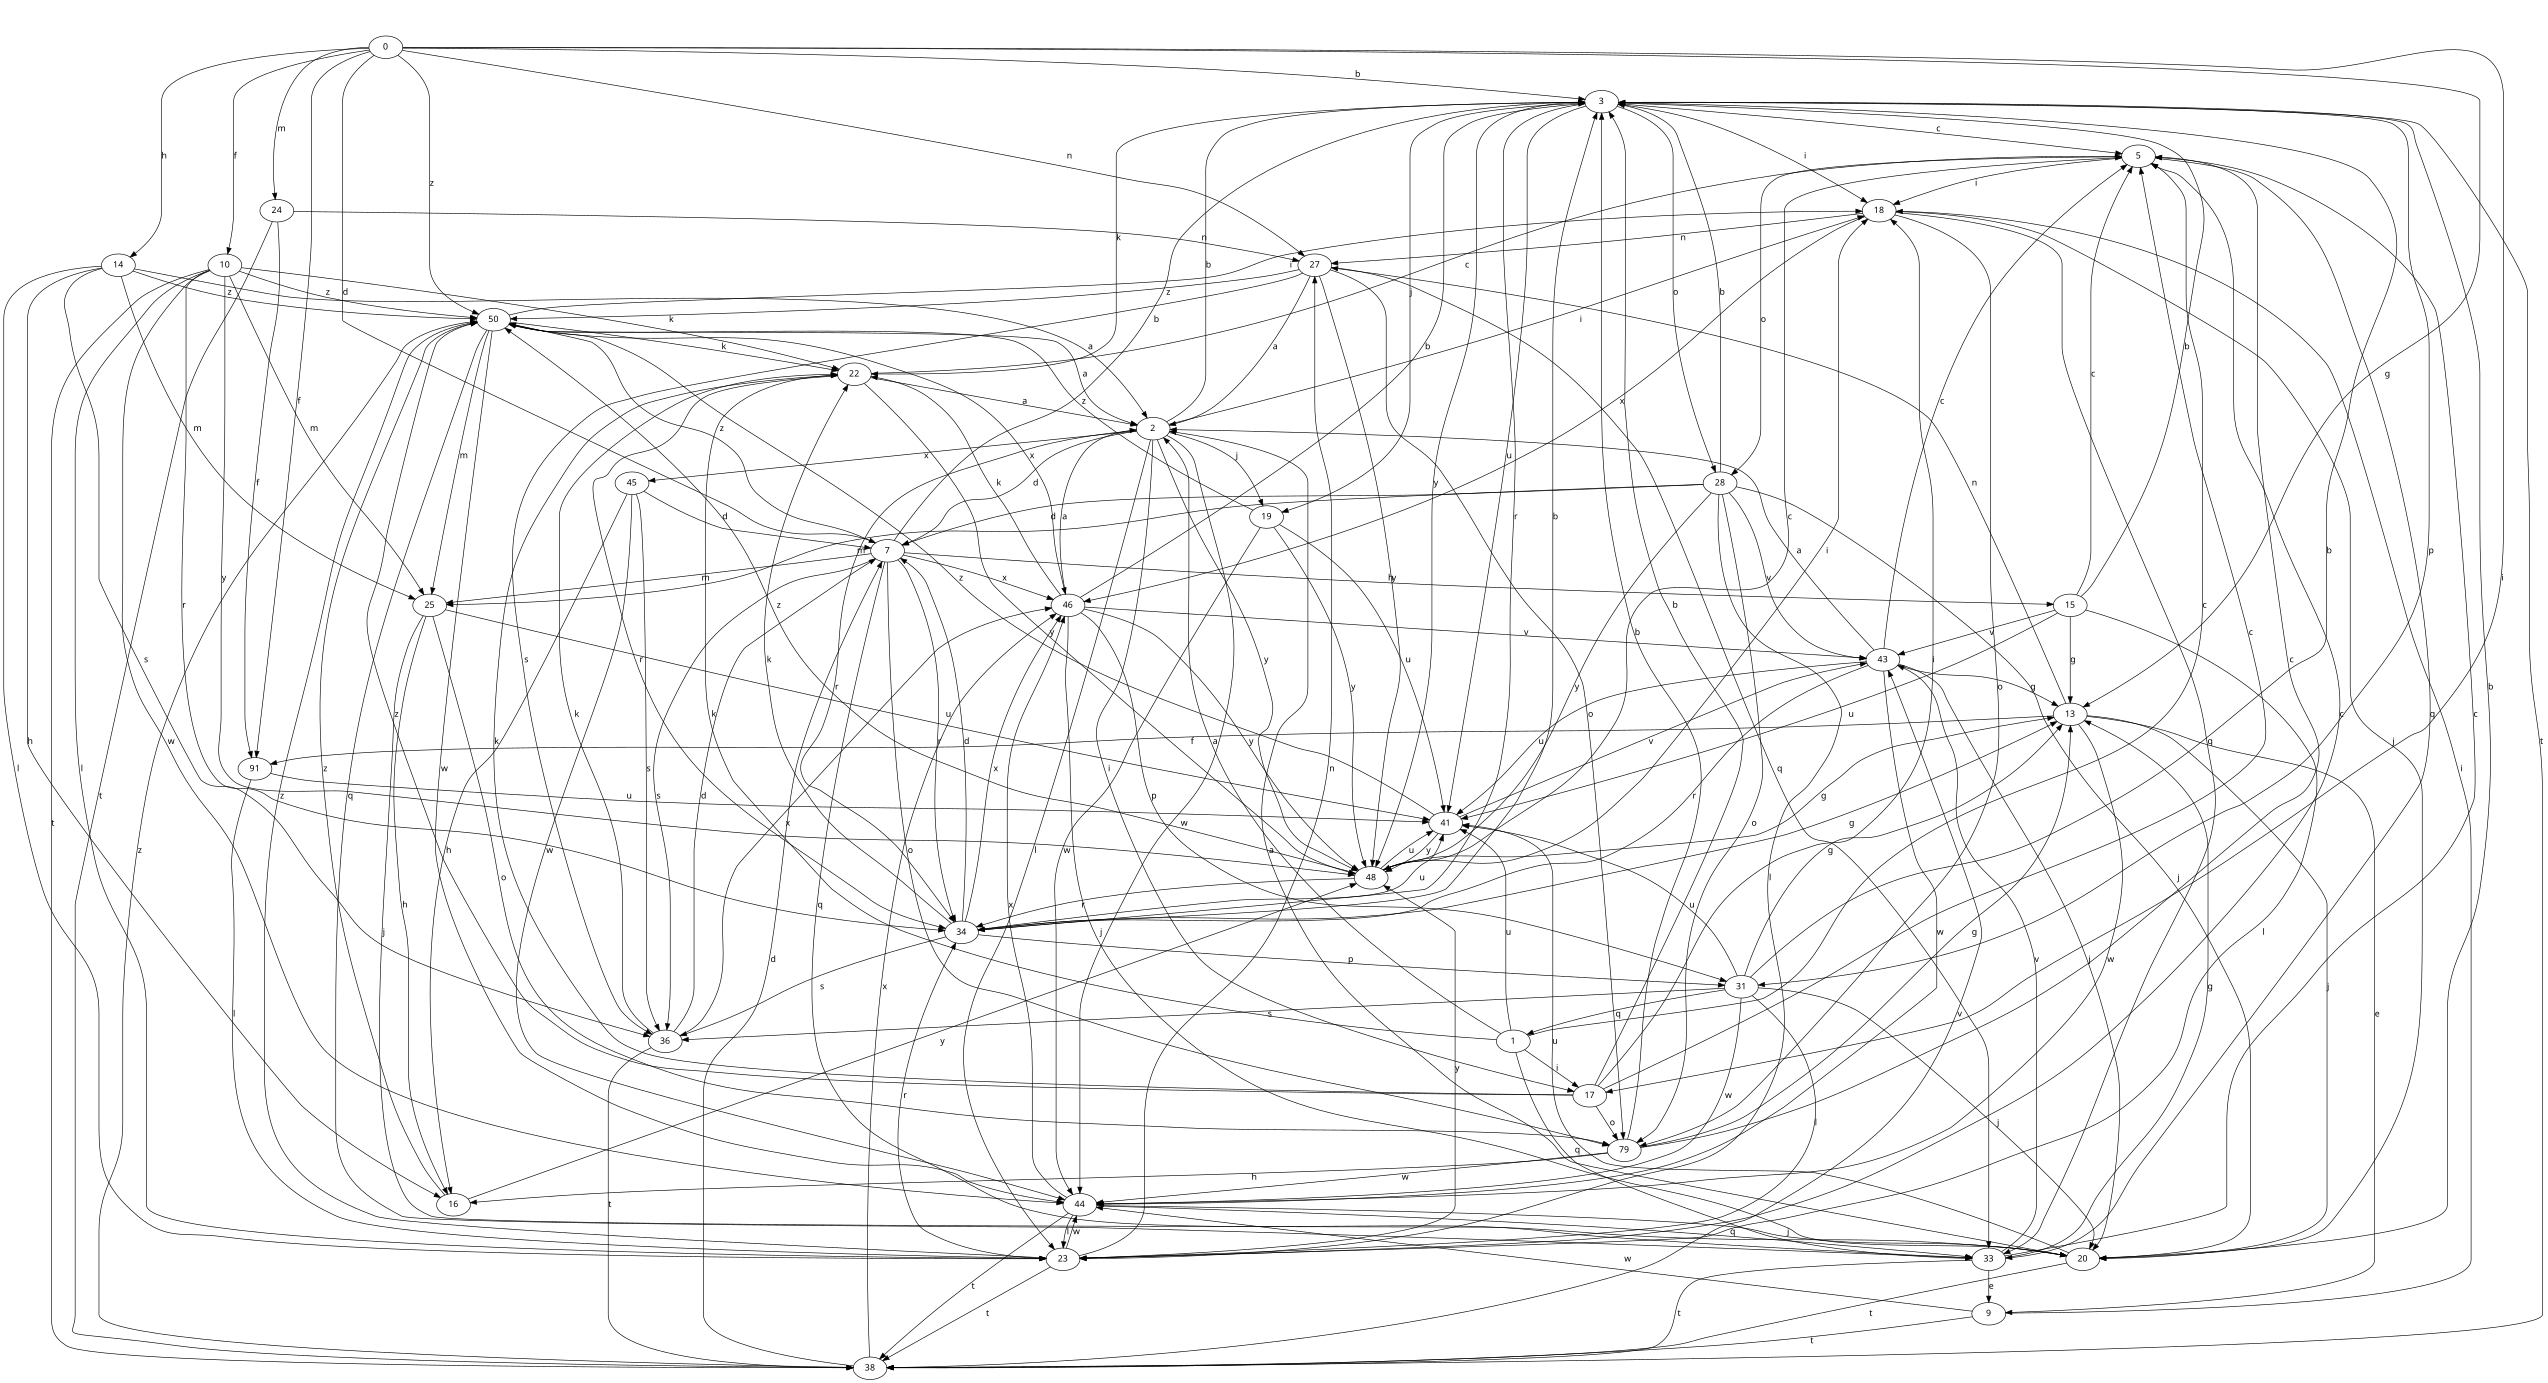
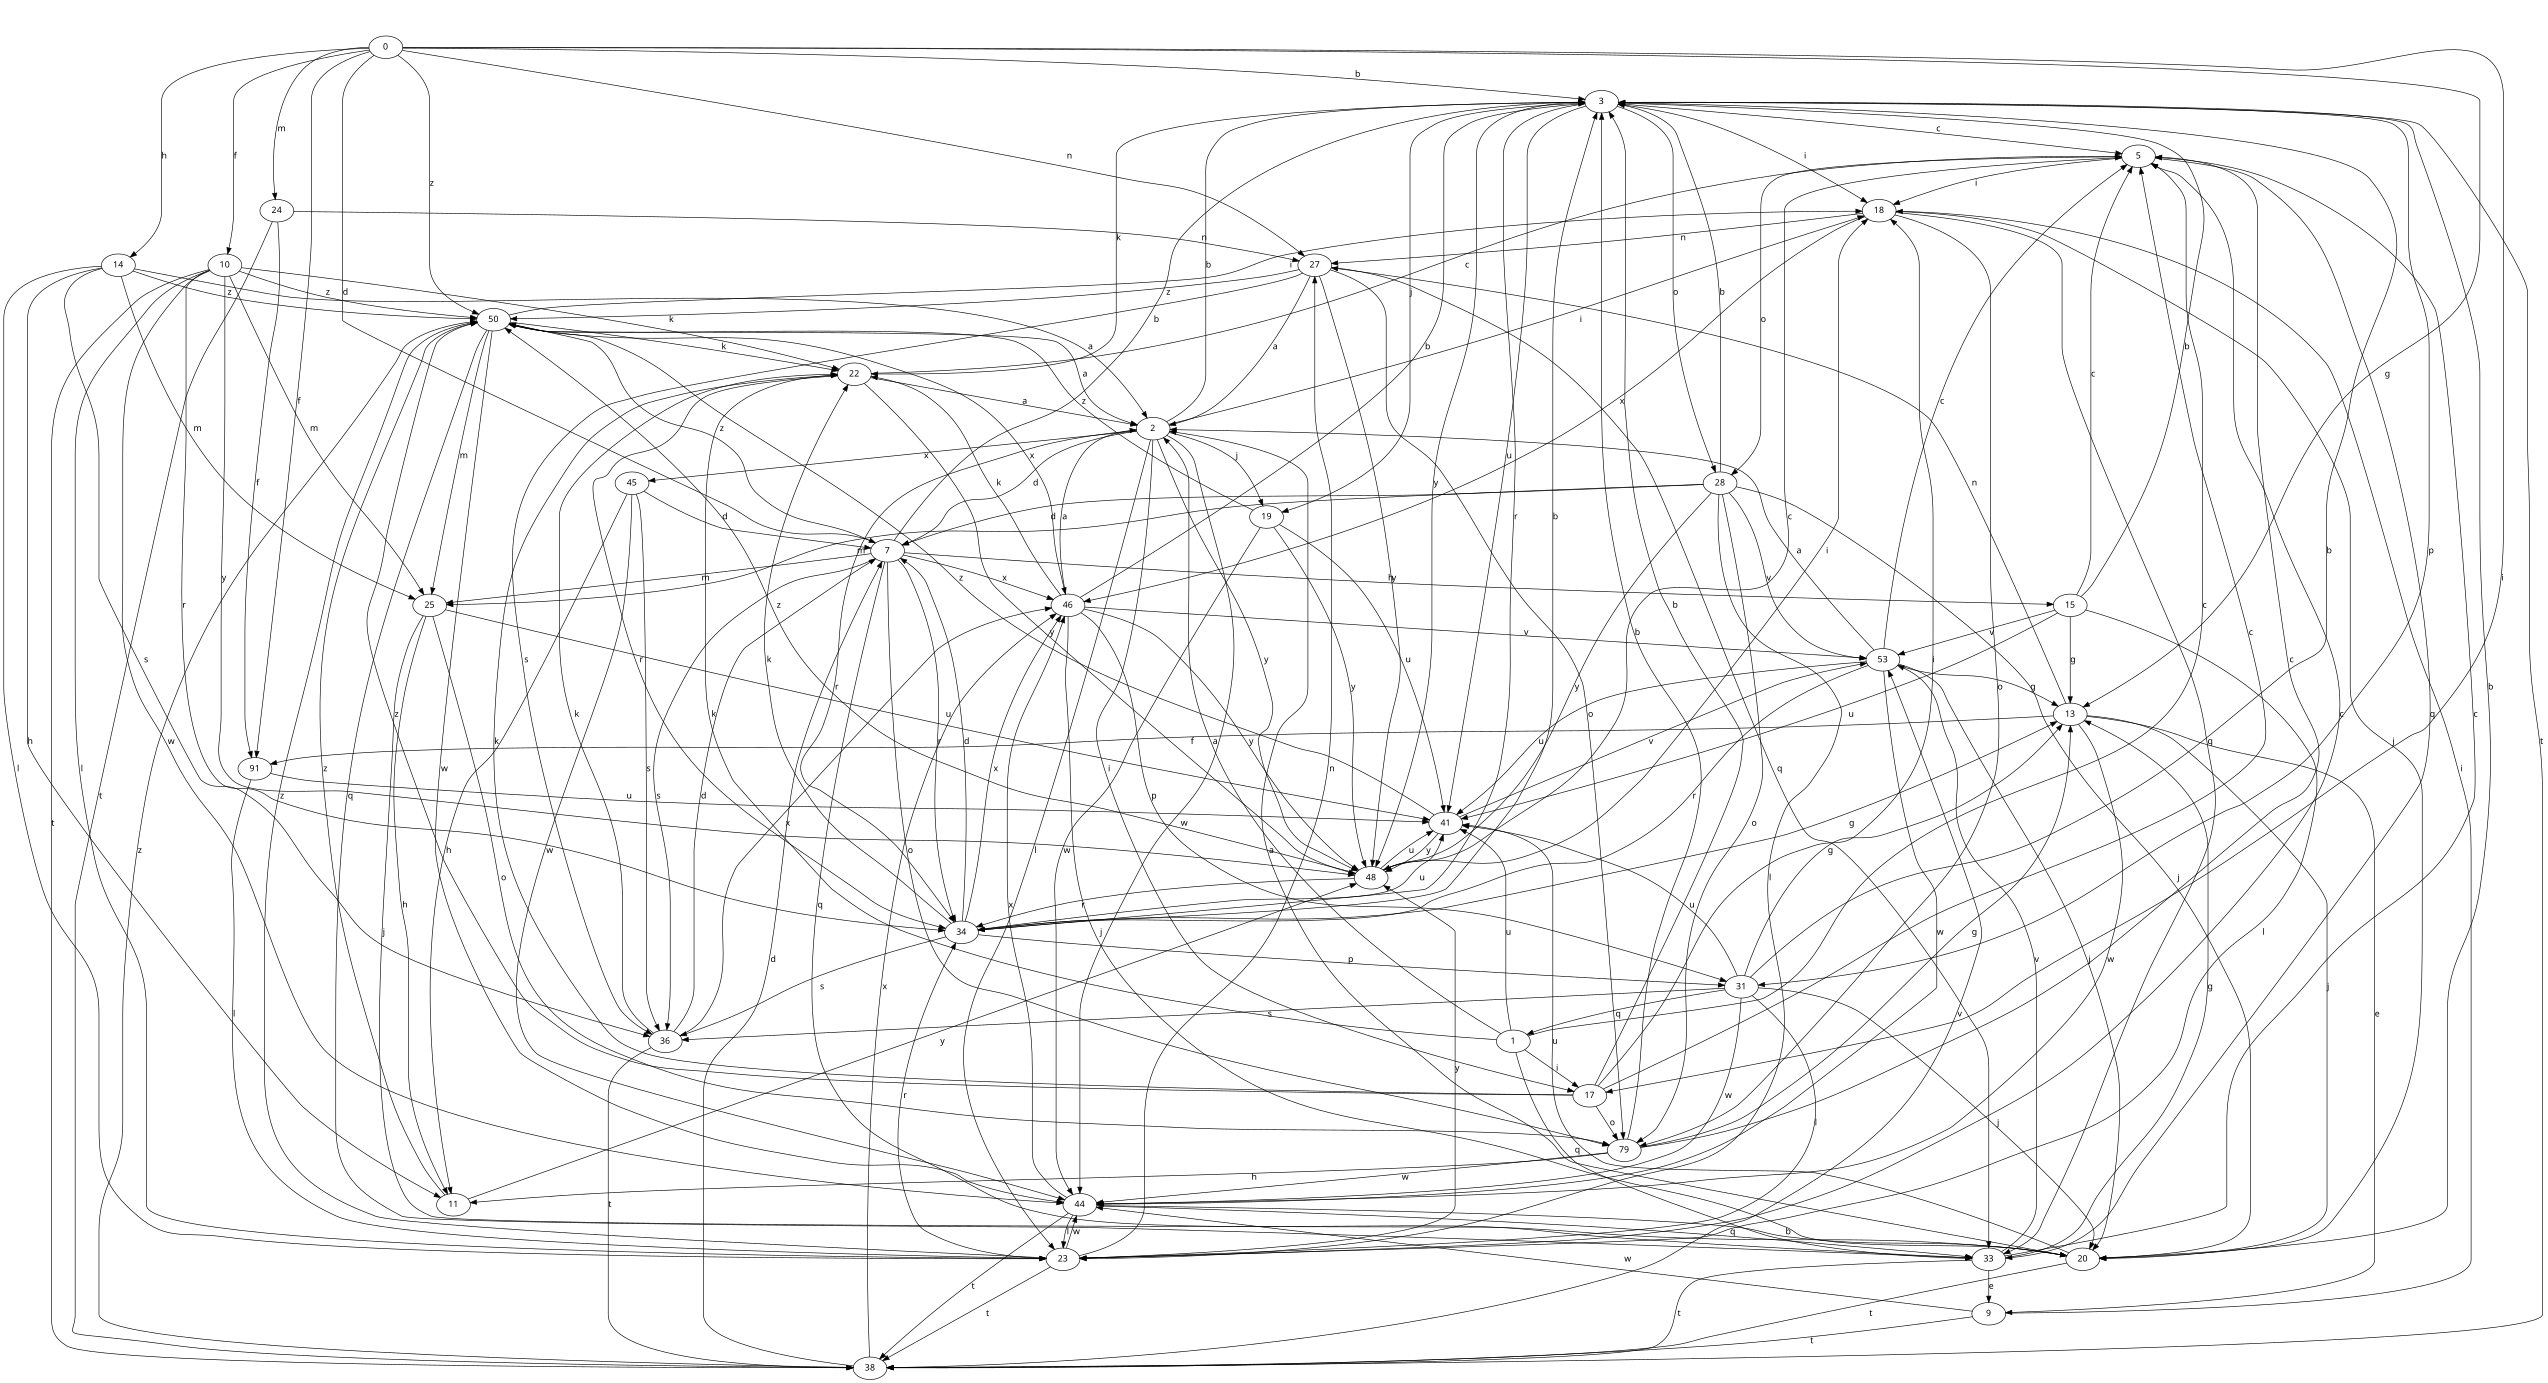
node "43": label "43" -> "53"
edge "48" -> "13": removed, label "g"
node "16": label "16" -> "11"
edge "44" -> "20": label "j" -> "b"
